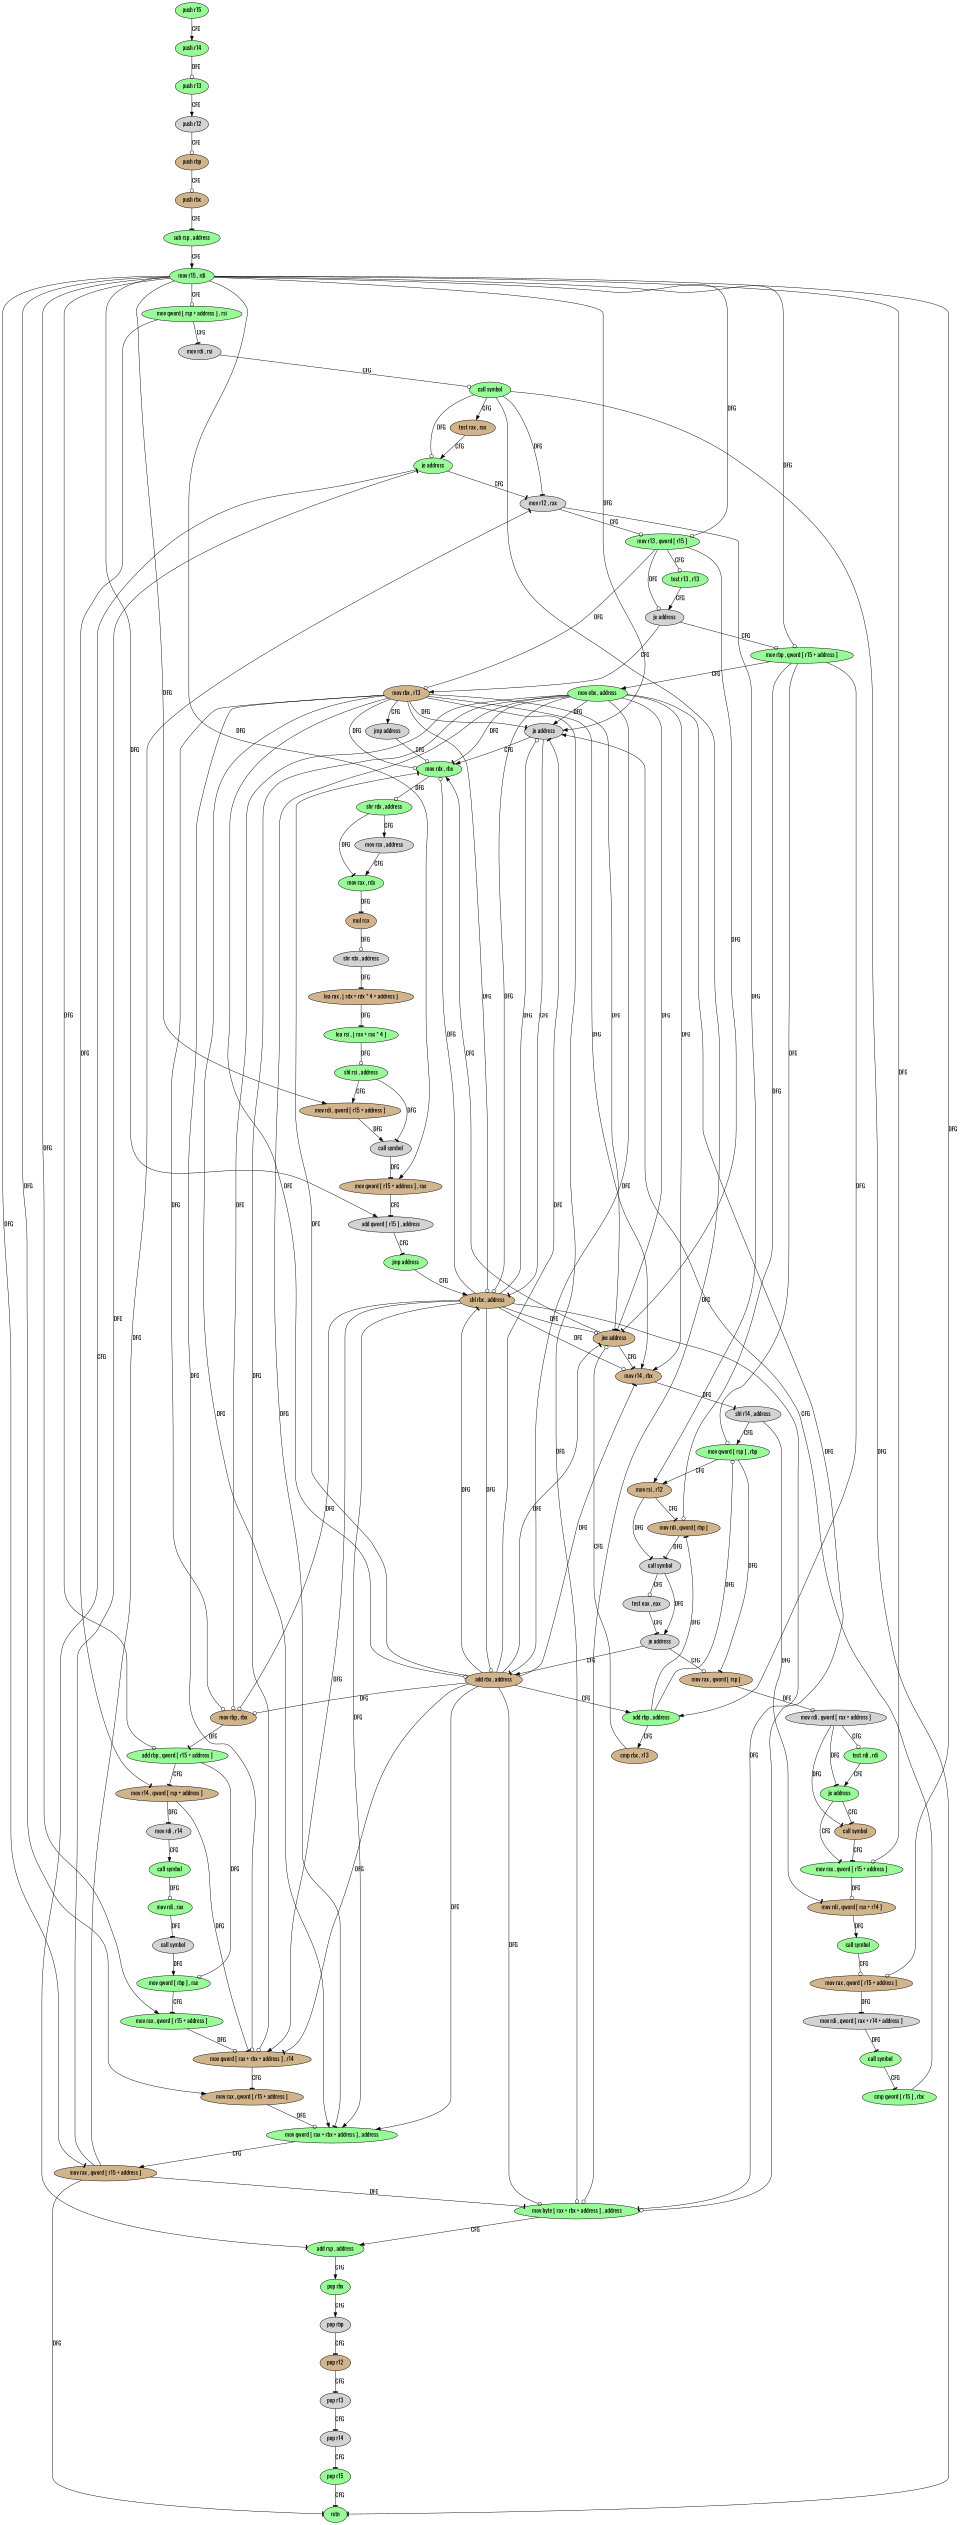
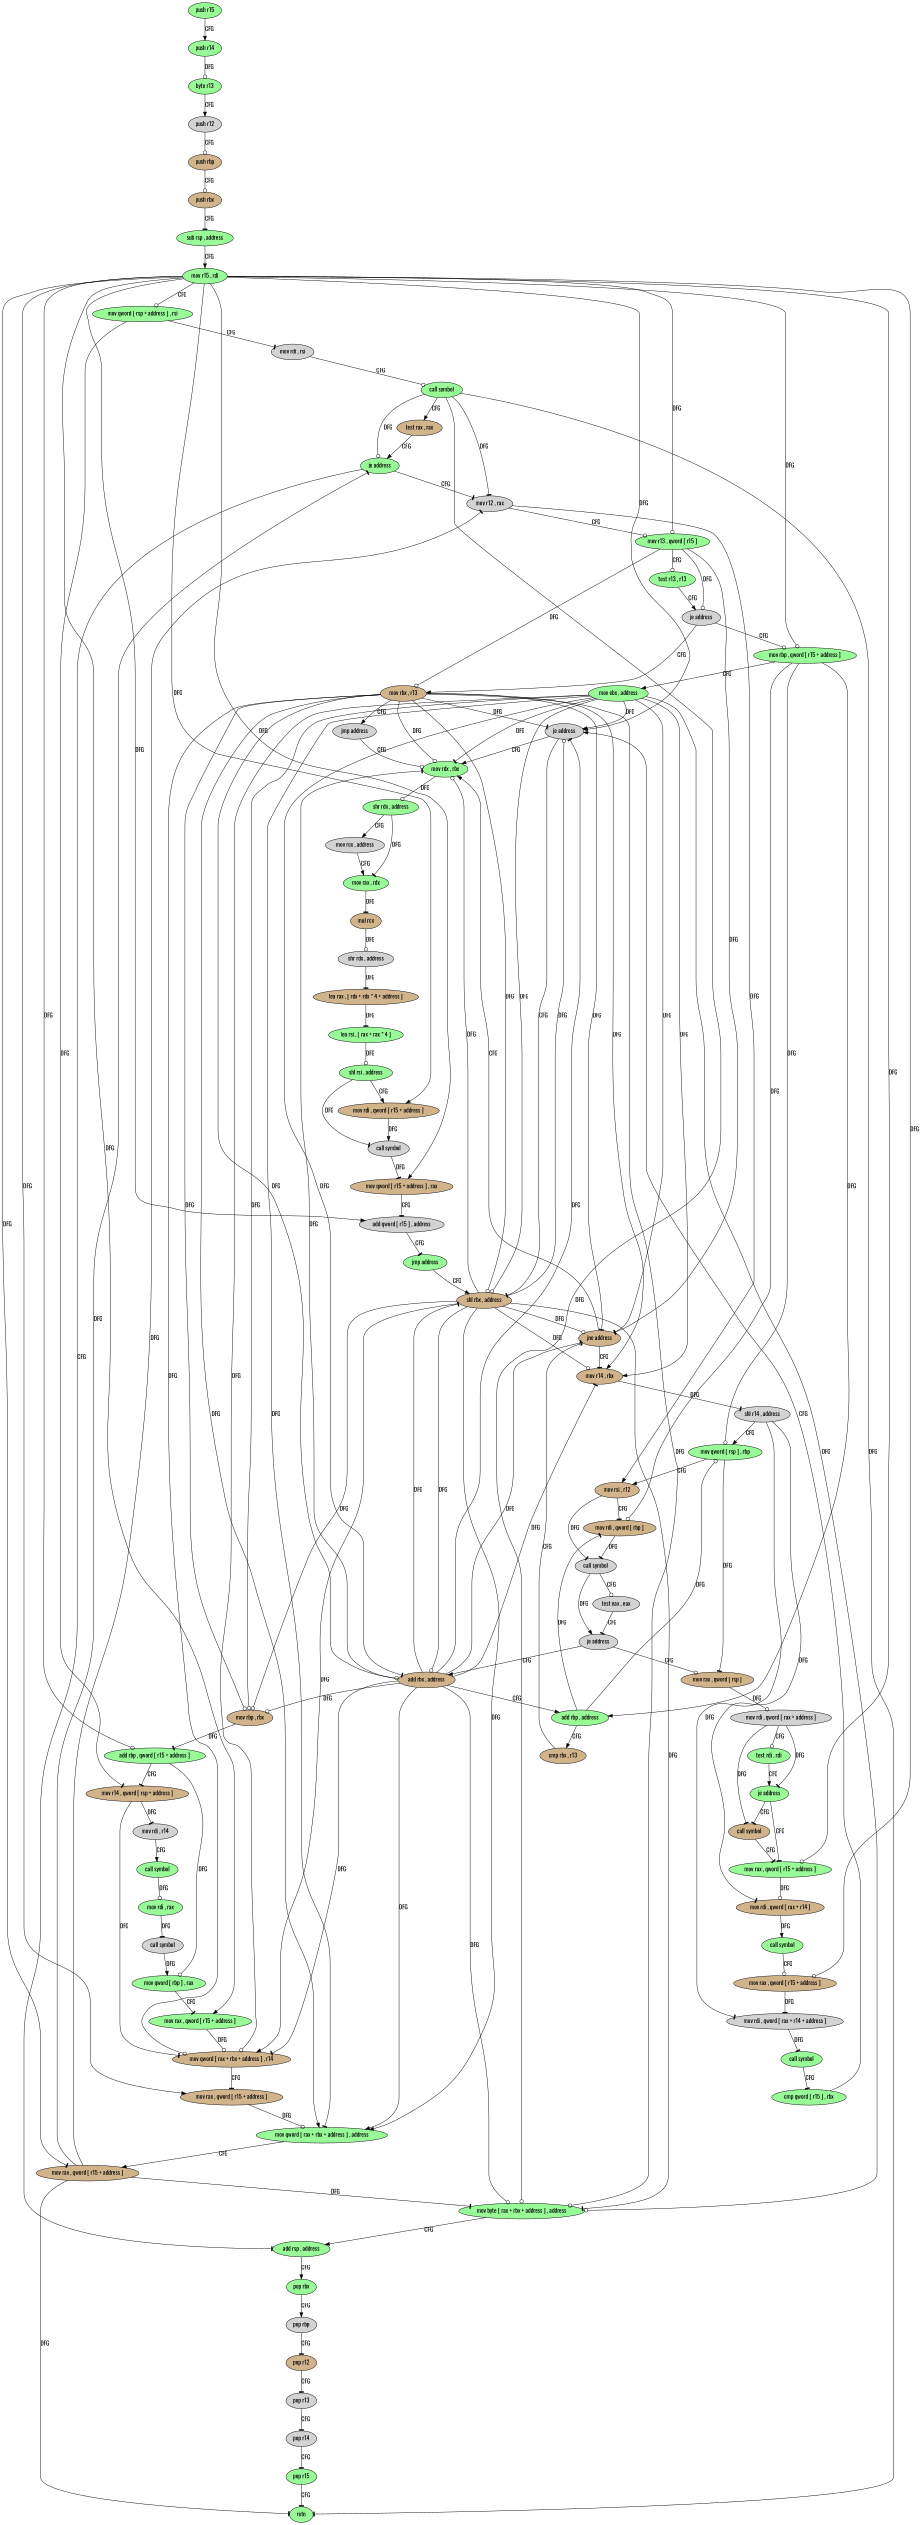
node "push r13": label "push r13" -> "byte r13"
edge "shl r14 , address" -> "mov rdi , qword [ rax + r14 + address ]": added, label "DFG"
